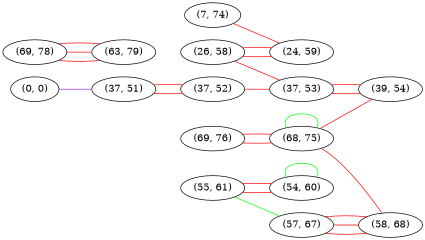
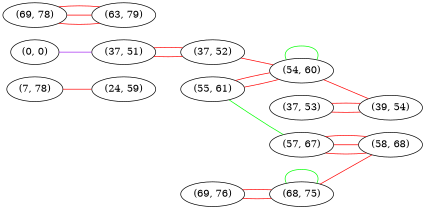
node "(7, 74)": label "(7, 74)" -> "(7, 78)"
node "(26, 58)": removed
edge "(37, 52)" -- "(37, 53)": now "(37, 52)" -- "(54, 60)"
edge "(39, 54)" -- "(68, 75)": now "(39, 54)" -- "(54, 60)"
